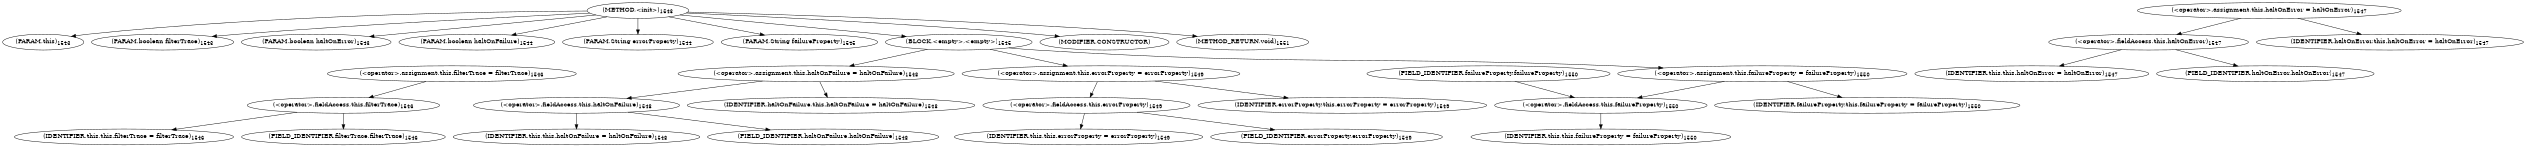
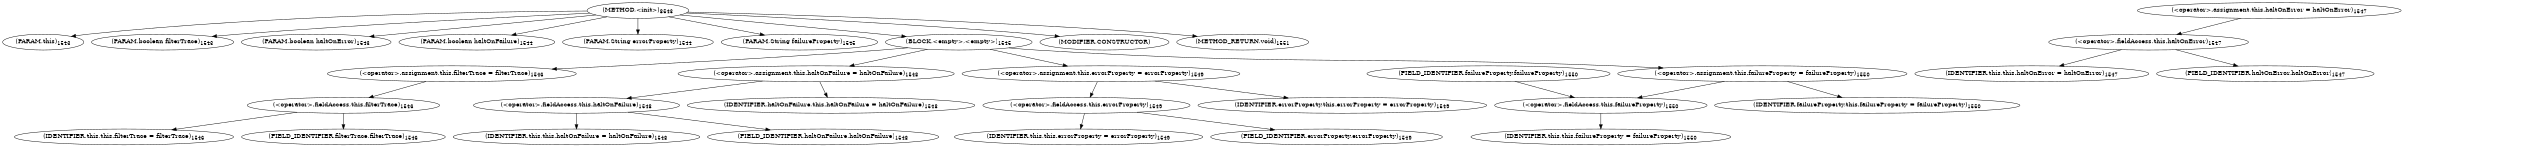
node "(METHOD,<init>)": text "1543" -> "8543"
node "(IDENTIFIER,haltOnError,this.haltOnError = haltOnError)": removed
edge "(BLOCK,<empty>,<empty>)" -> "(<operator>.assignment,this.filterTrace = filterTrace)": added
